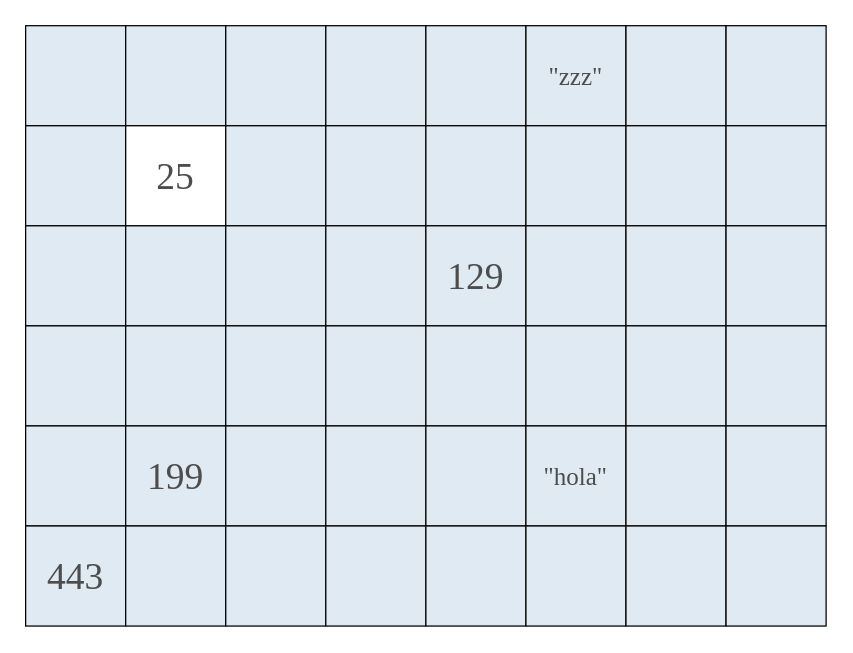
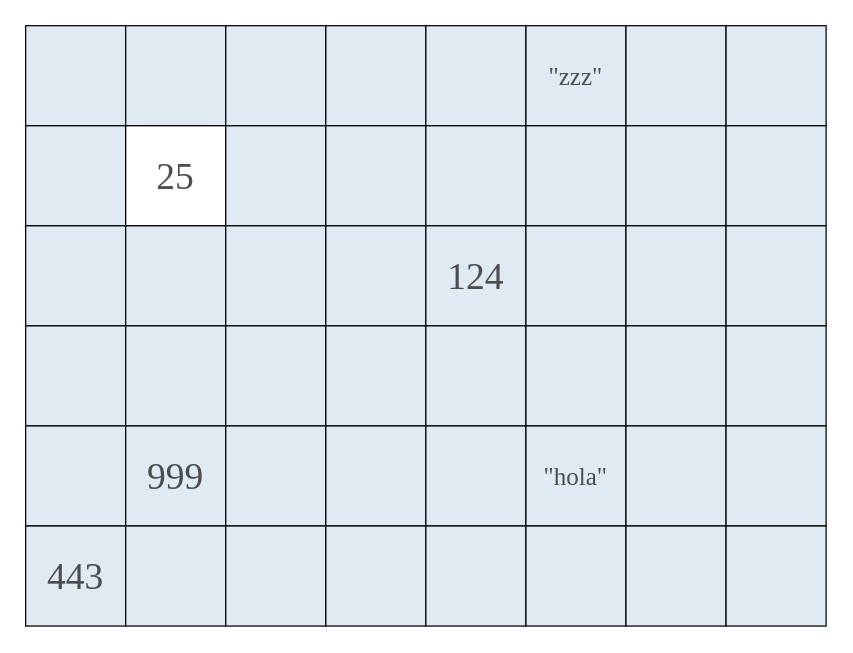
node "129": label "129" -> "124"
node "199": label "199" -> "999"
